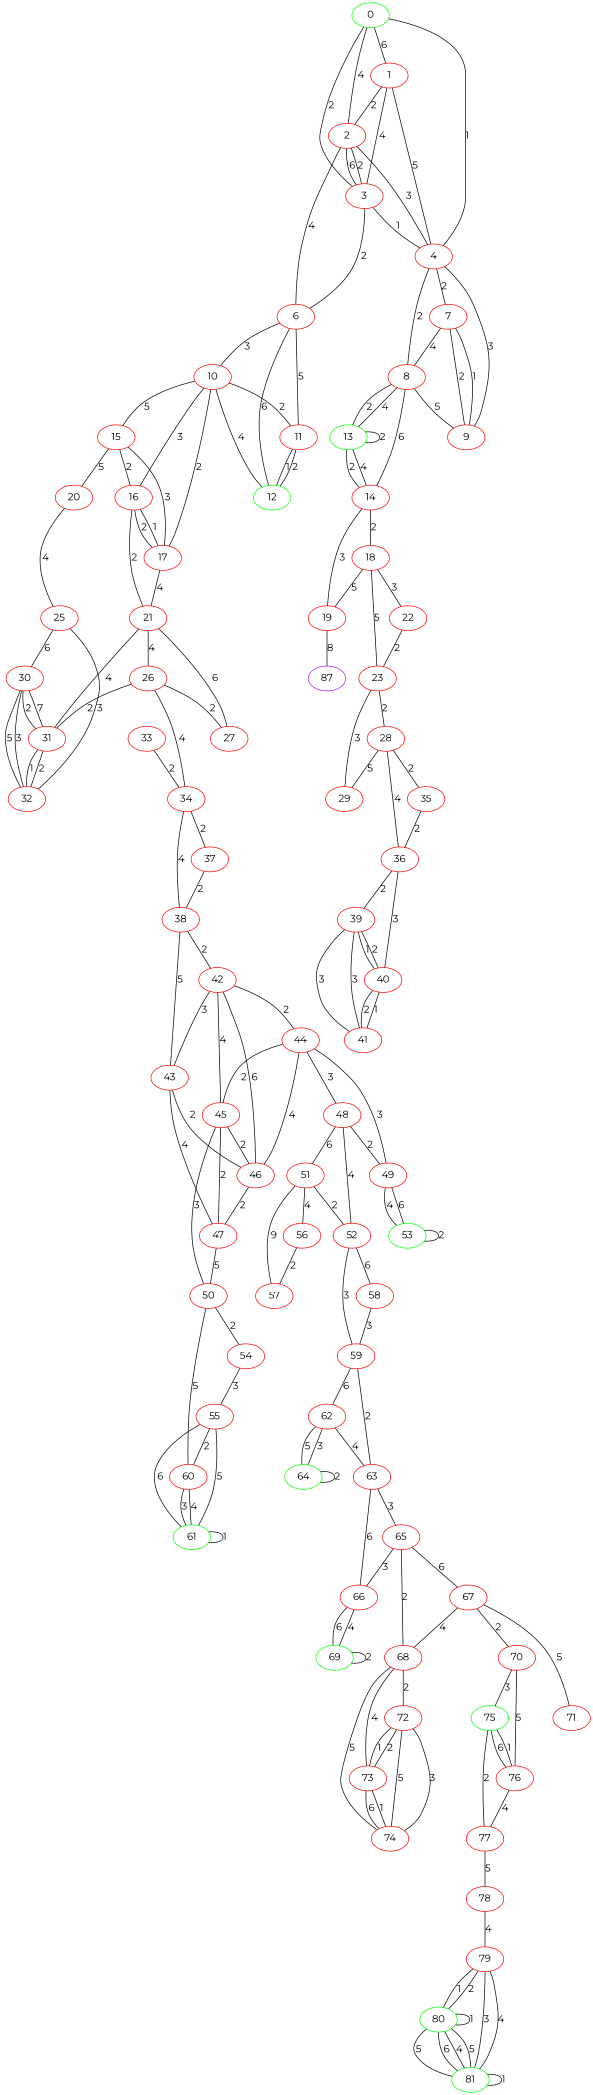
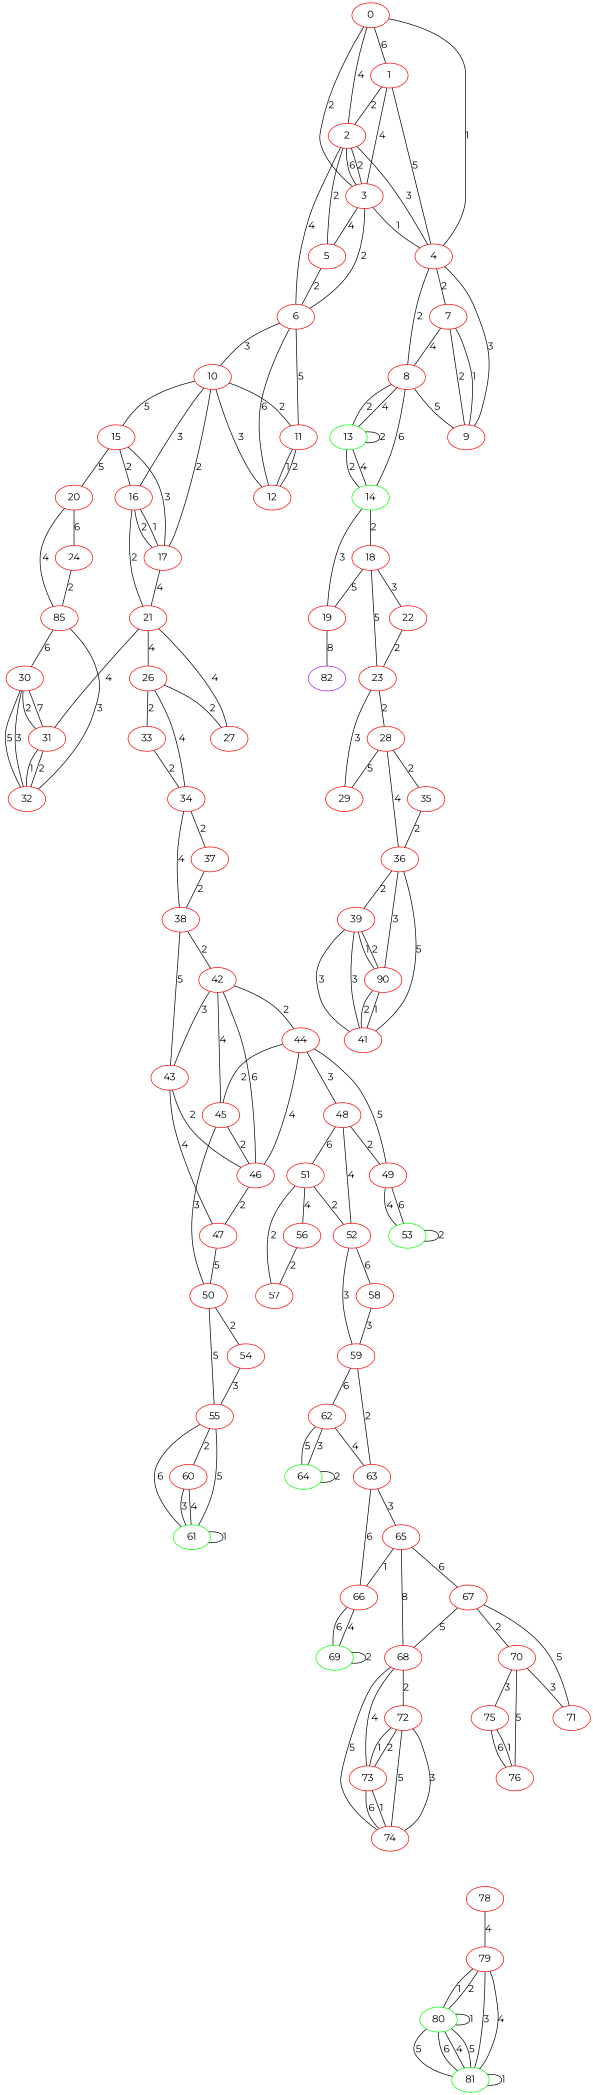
node "0": color green -> red
node "5": added
edge "10" -- "12": label "4" -> "3"
node "12": color green -> red
node "14": color red -> green
node "24": added
node "25": label "25" -> "85"
edge "21" -- "27": label "6" -> "4"
node "87": label "87" -> "82"
edge "26" -- "31": now "26" -- "33"
edge "36" -- "41": added, label "5"
node "40": label "40" -> "90"
edge "44" -- "49": label "3" -> "5"
edge "45" -- "47": removed, label "2"
edge "51" -- "57": label "9" -> "2"
edge "50" -- "60": now "50" -- "55"
edge "65" -- "66": label "3" -> "1"
edge "65" -- "68": label "2" -> "8"
edge "67" -- "68": label "4" -> "5"
edge "70" -- "71": added, label "3"
node "75": color green -> red
node "77": removed
